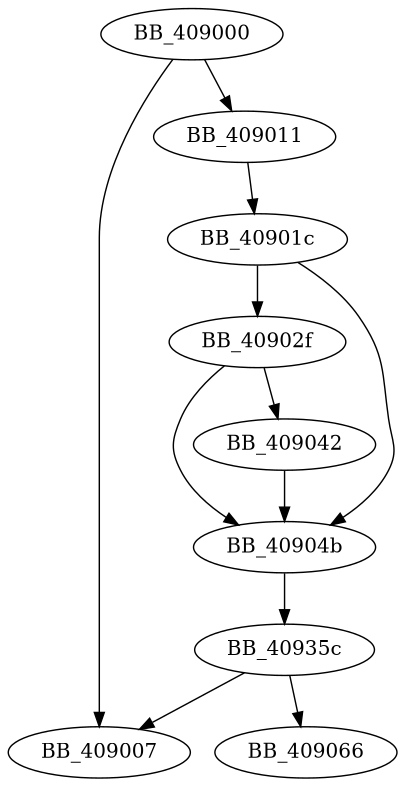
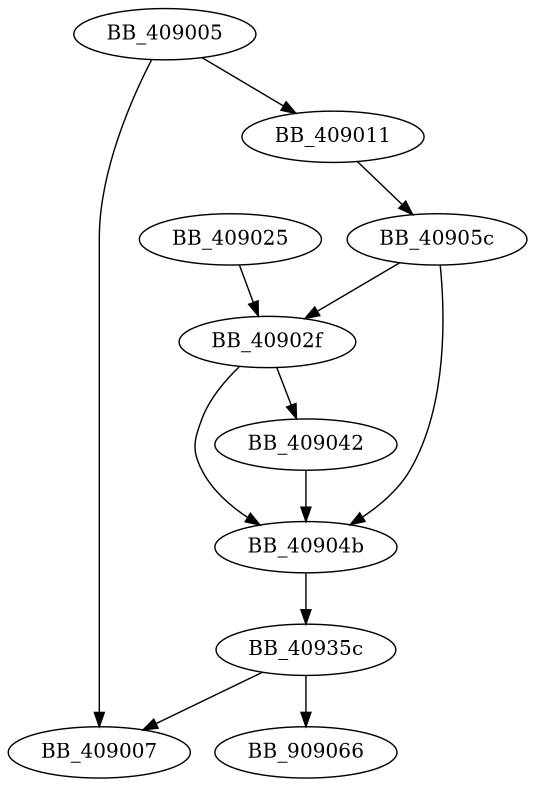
node "BB_409000": label "BB_409000" -> "BB_409005"
node "BB_409025": added
node "BB_40901c": label "BB_40901c" -> "BB_40905c"
node "BB_409066": label "BB_409066" -> "BB_909066"
